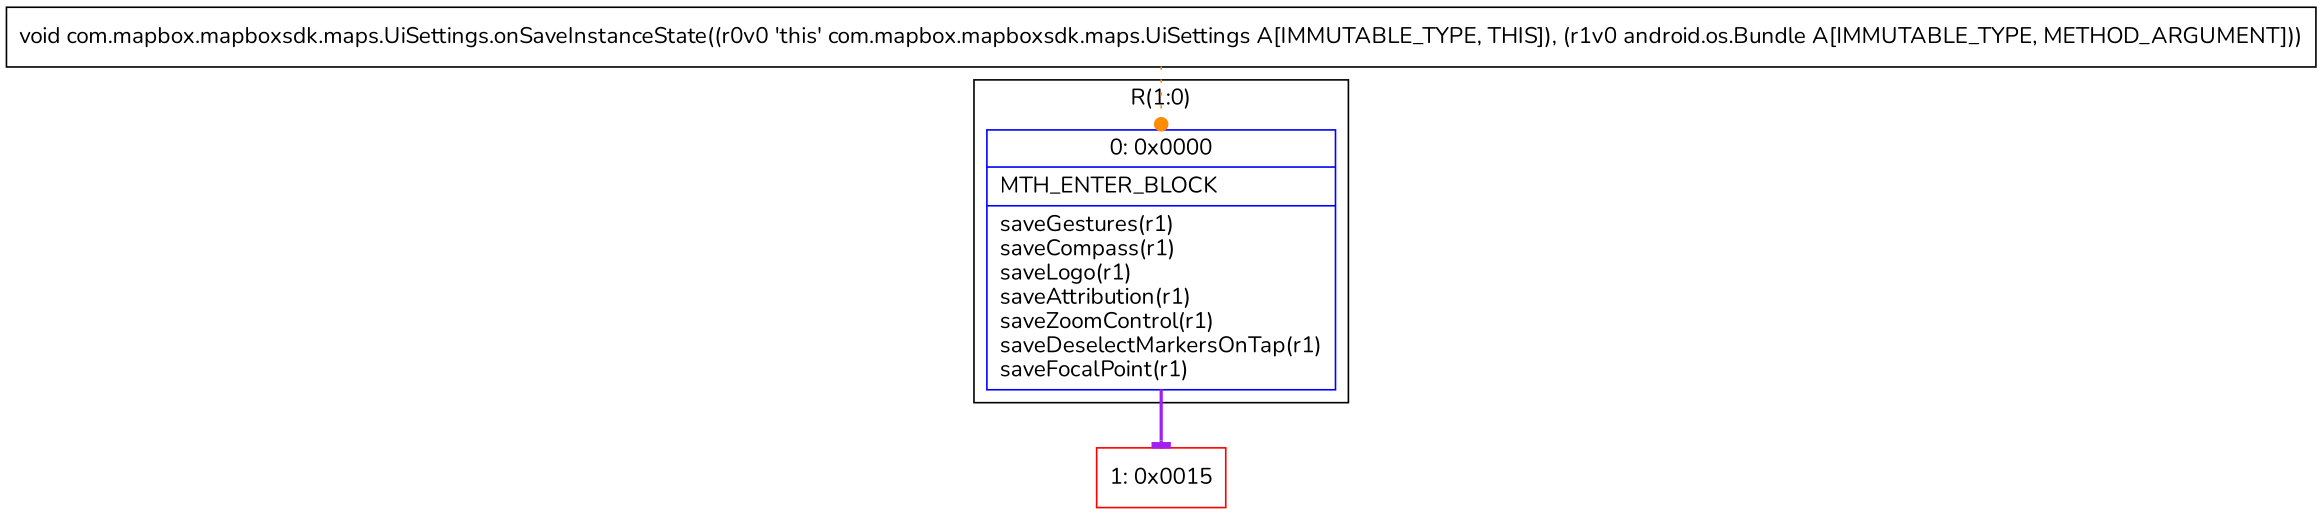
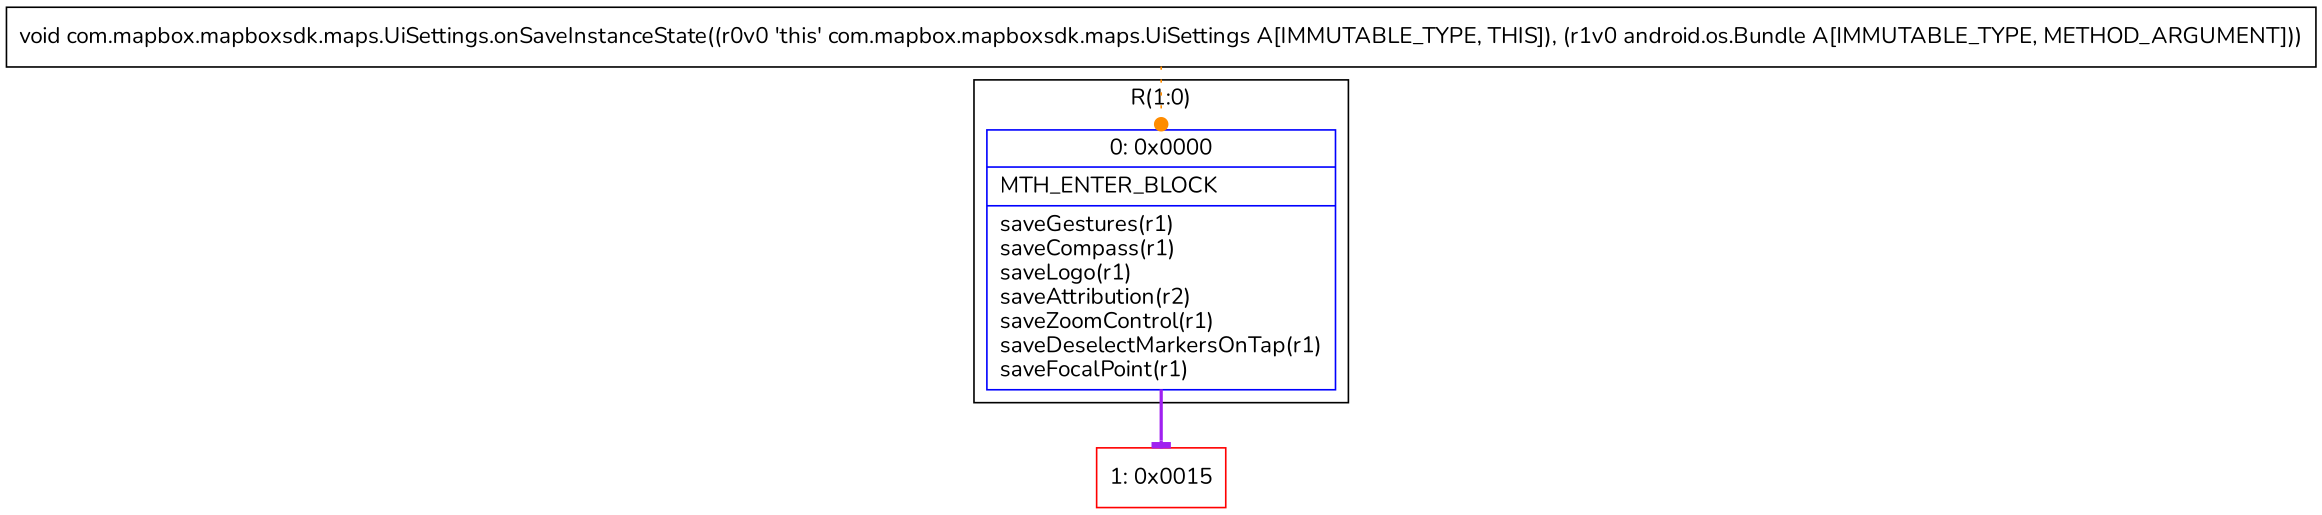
node "0: 0x0000": text "saveAttribution(r1)" -> "saveAttribution(r2)"
